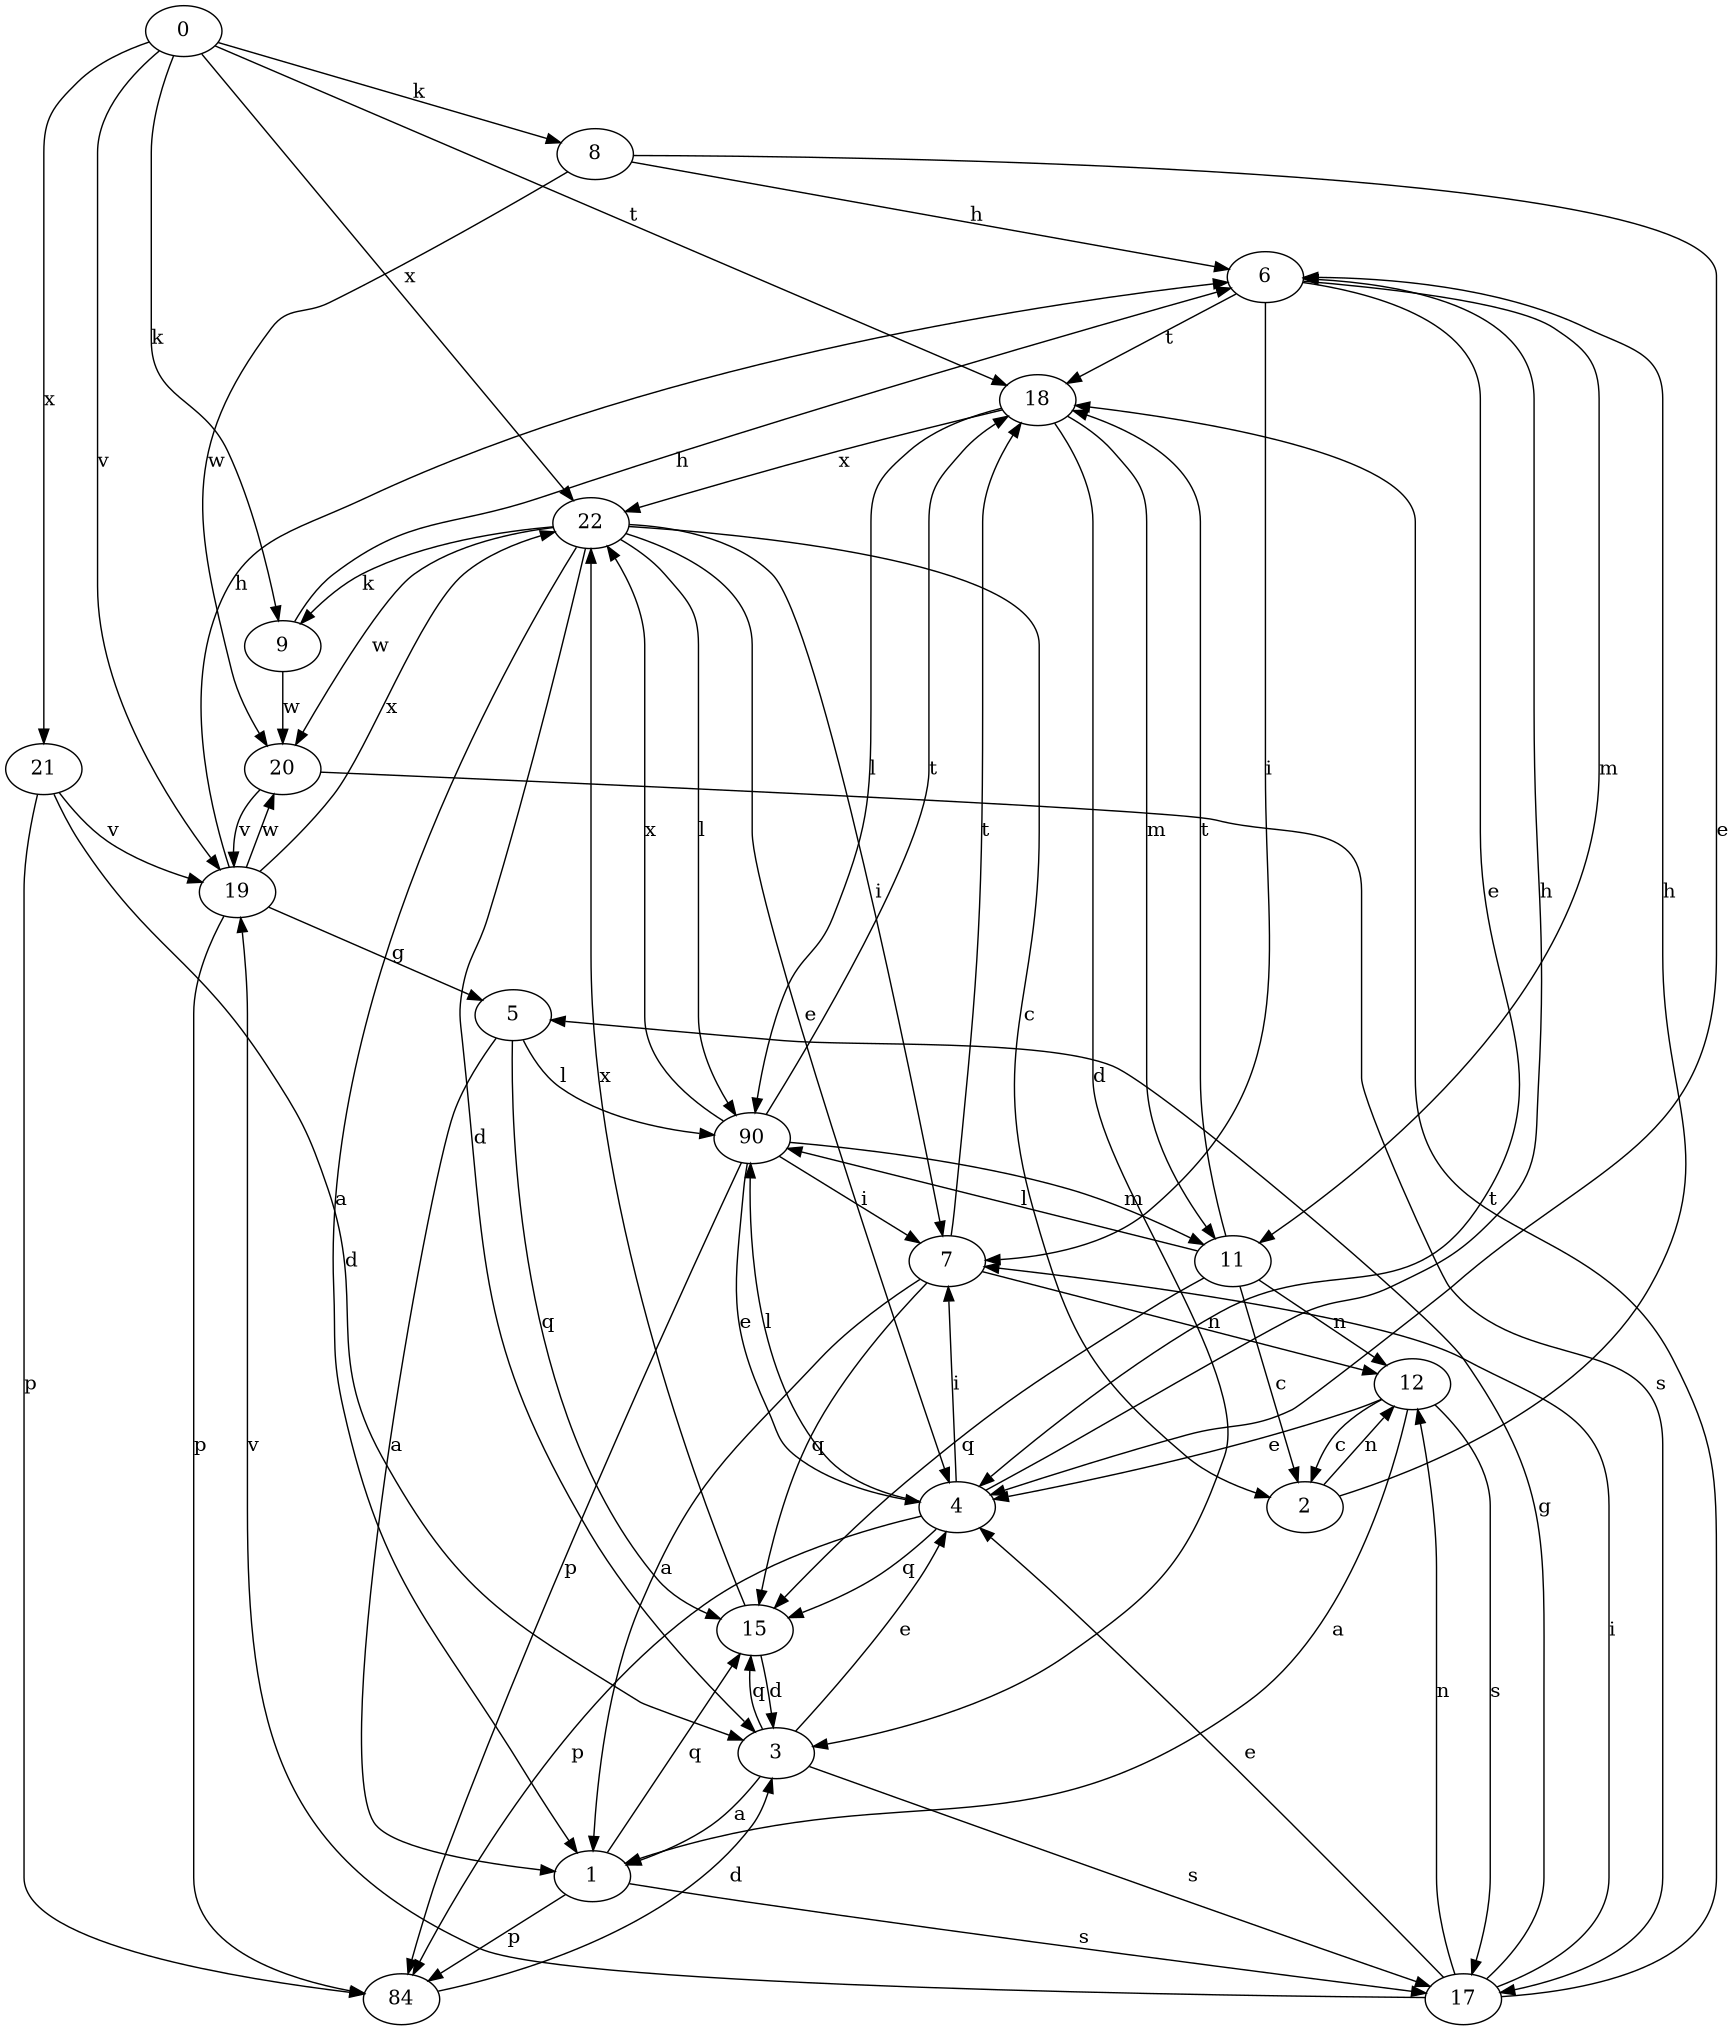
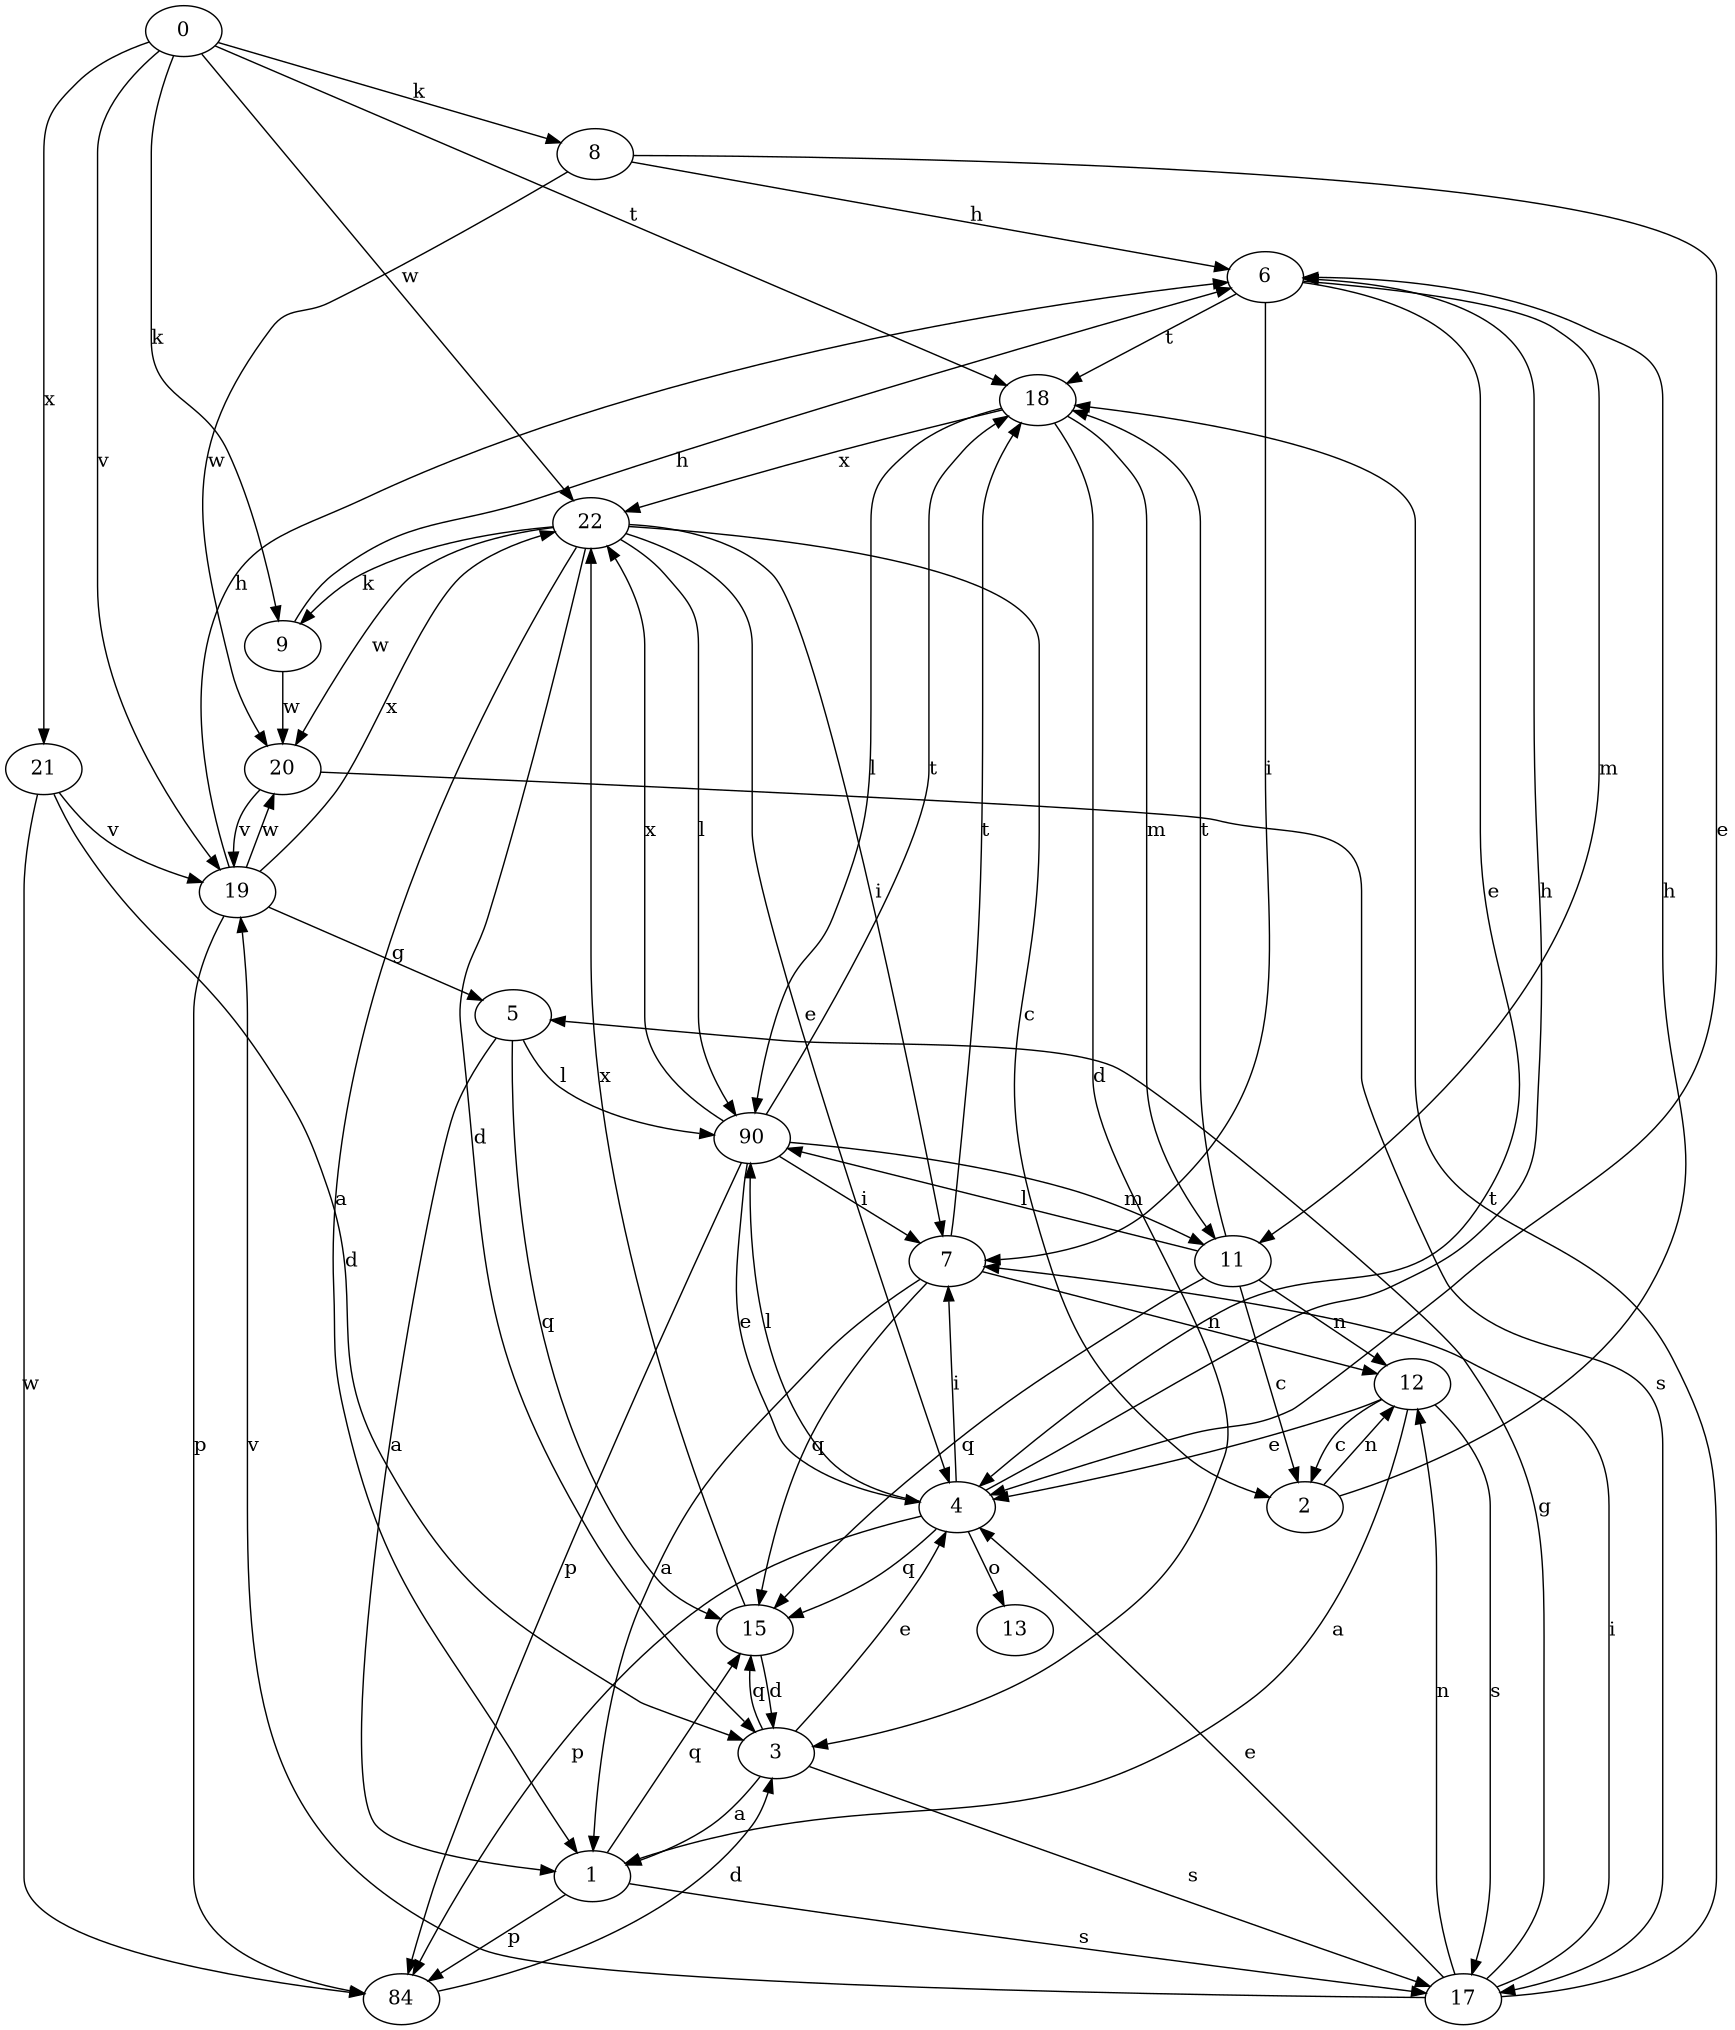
edge "0" -> "22": label "x" -> "w"
edge "21" -> "84": label "p" -> "w"
node "13": added
